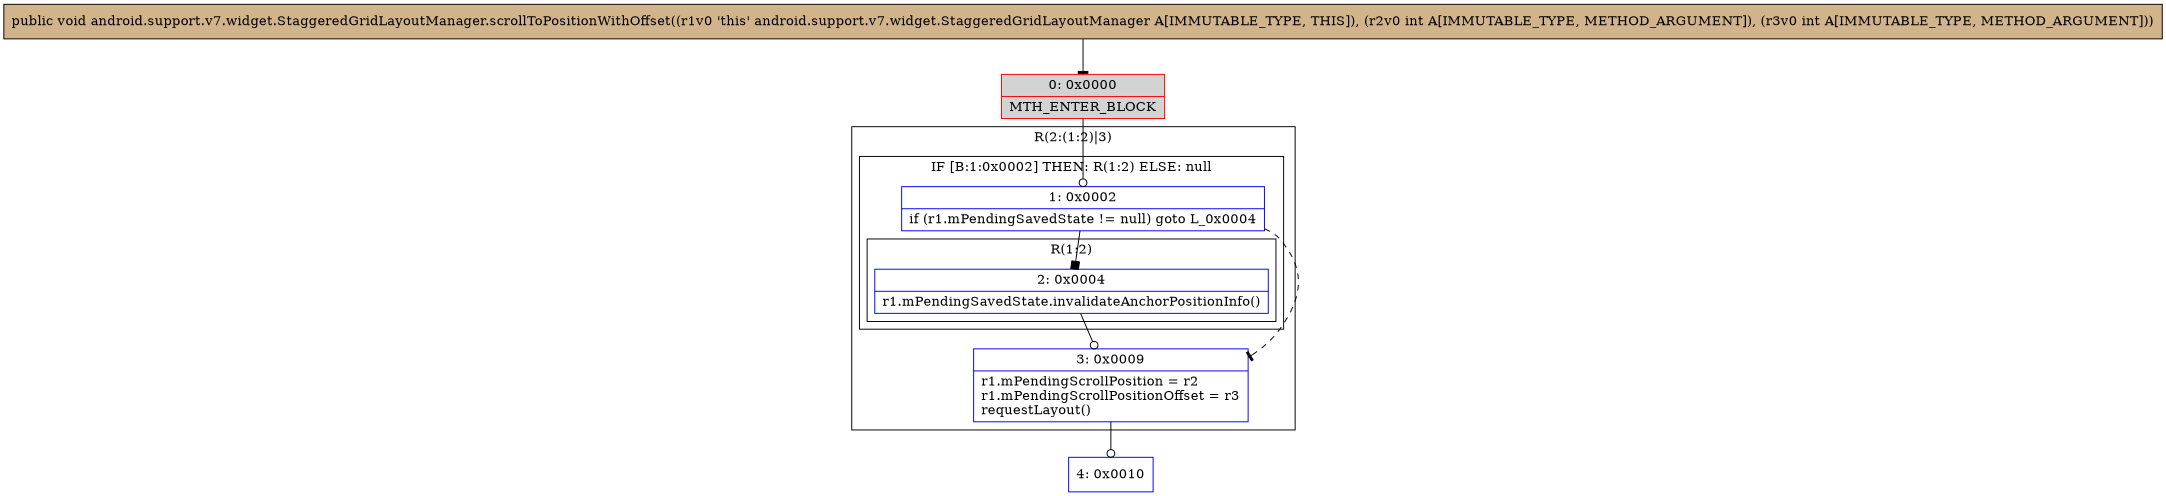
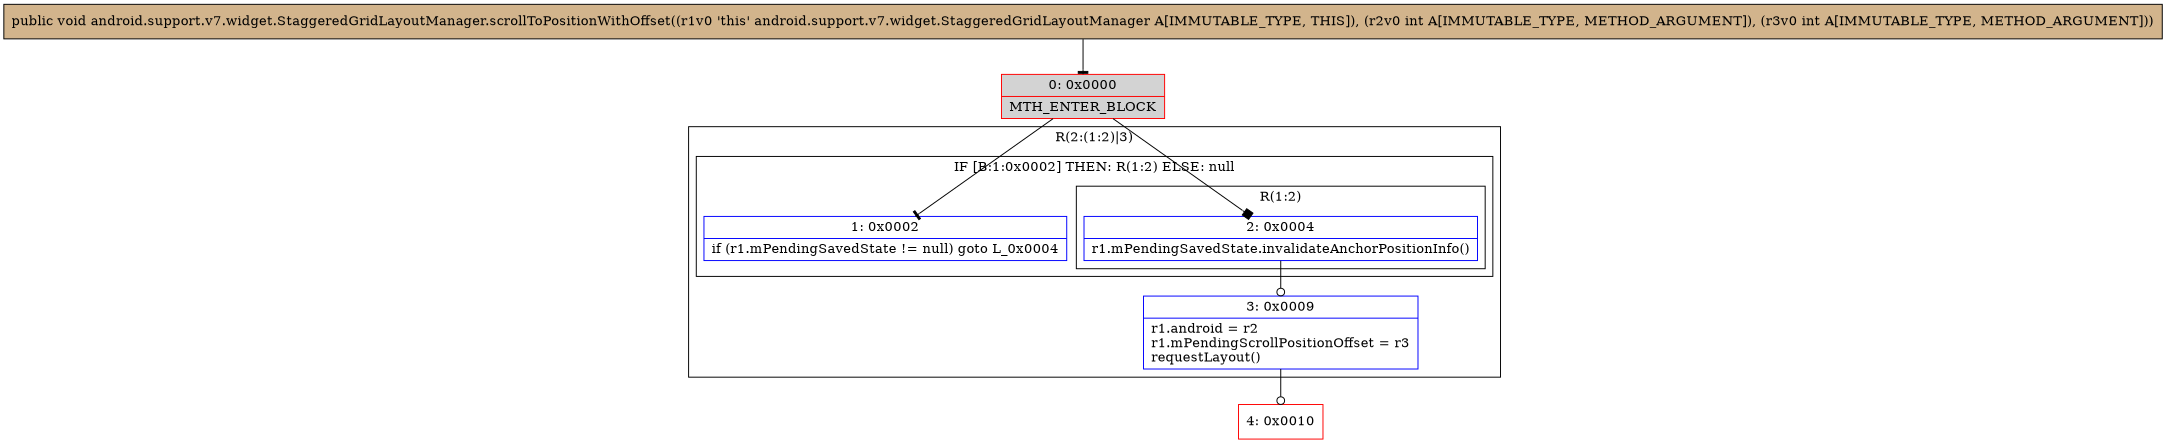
edge "0: 0x0000" -> "1: 0x0002": arrowhead odot -> tee
edge "1: 0x0002" -> "2: 0x0004": now "0: 0x0000" -> "2: 0x0004"
edge "1: 0x0002" -> "3: 0x0009": removed
node "3: 0x0009": text "r1.mPendingScrollPosition = r2" -> "r1.android = r2"
node "4: 0x0010": color blue -> red
